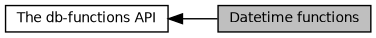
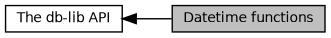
node "The db-functions API": label "The db-functions API" -> "The db-lib API"
